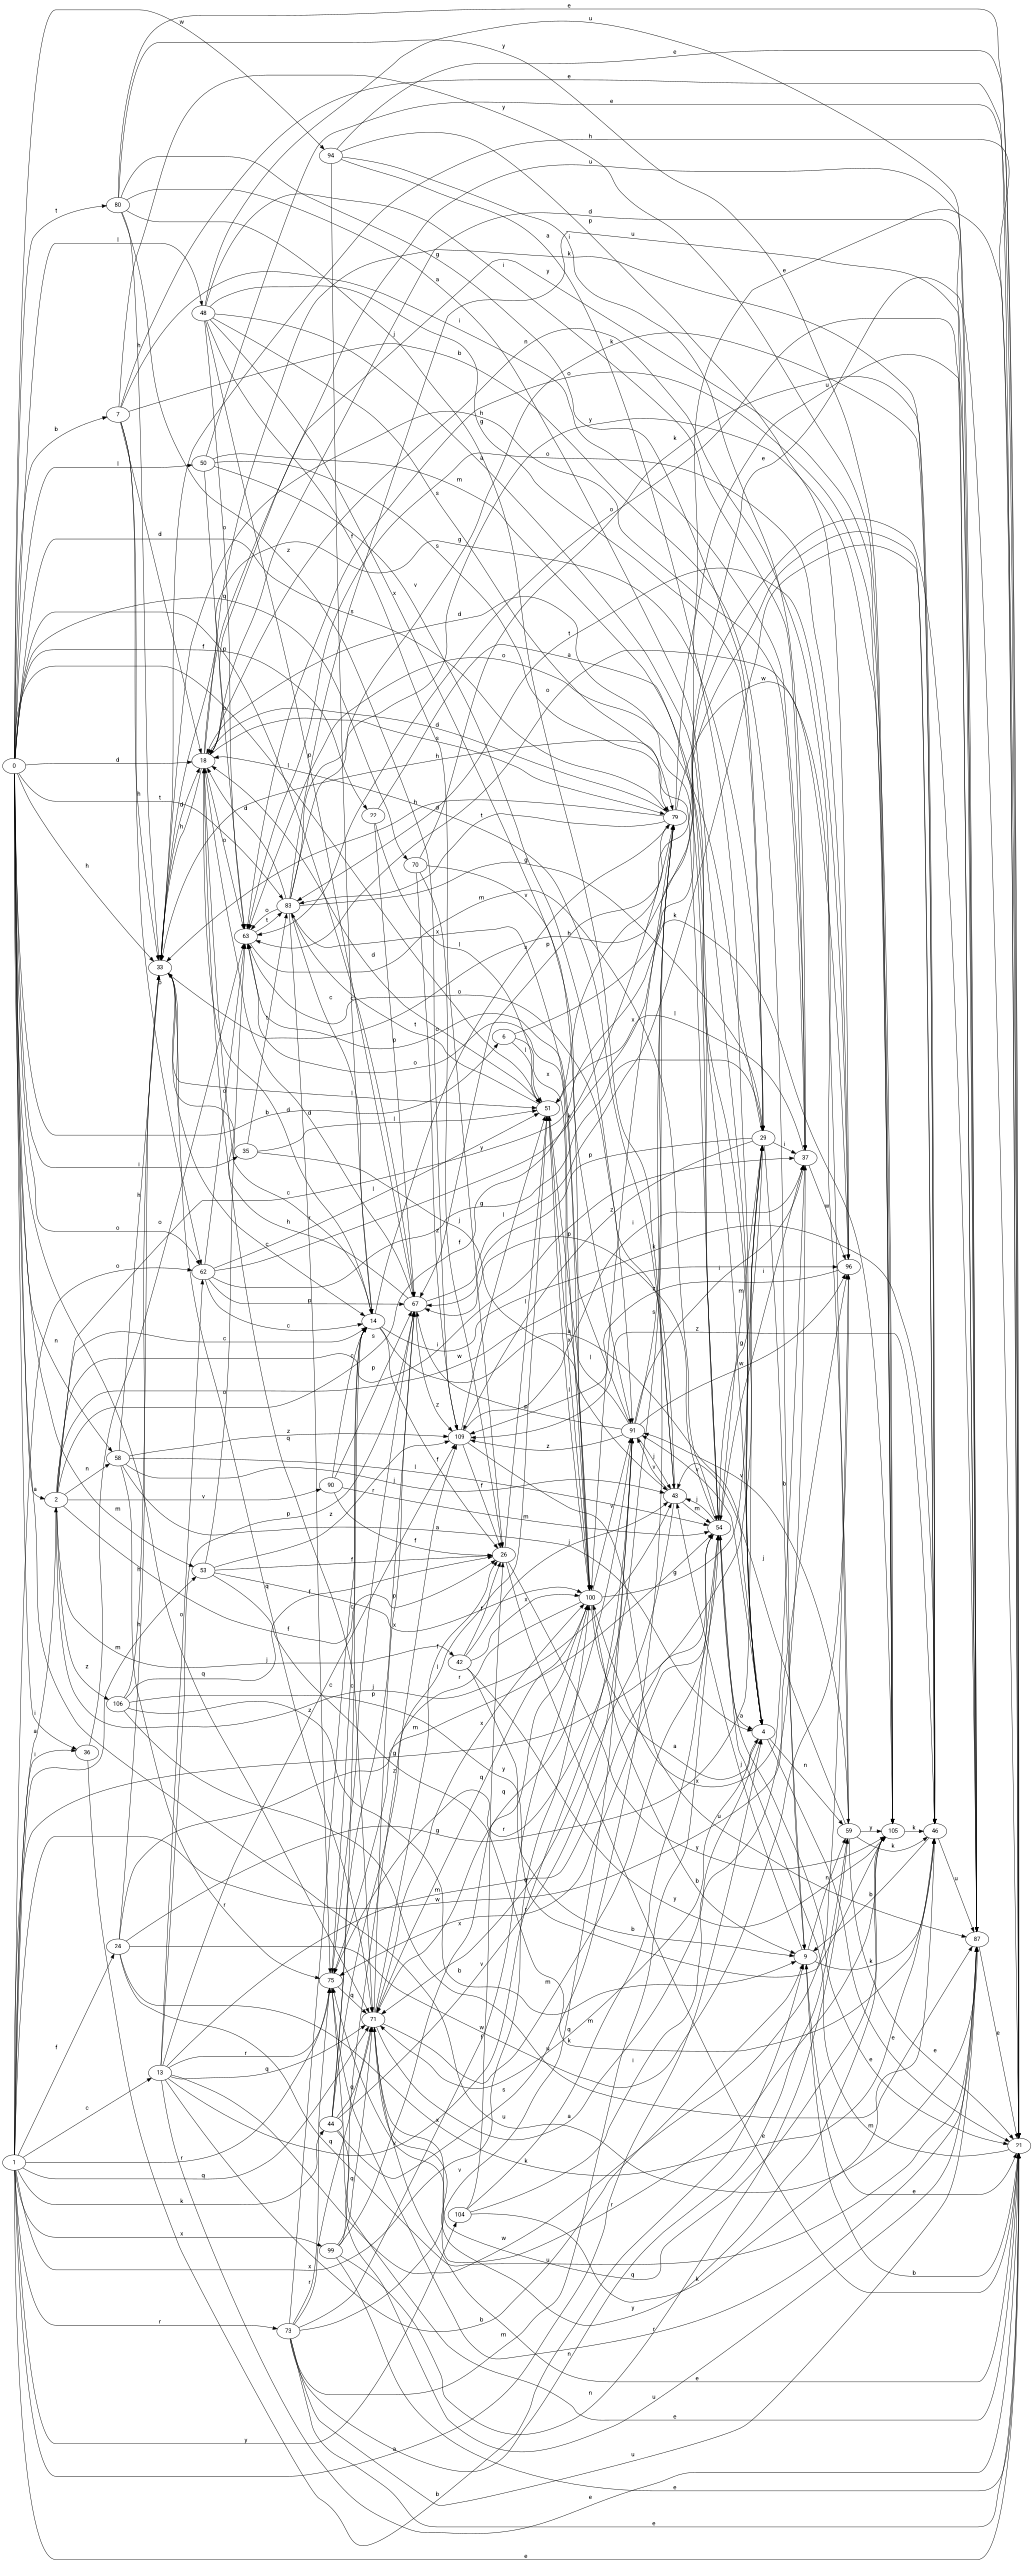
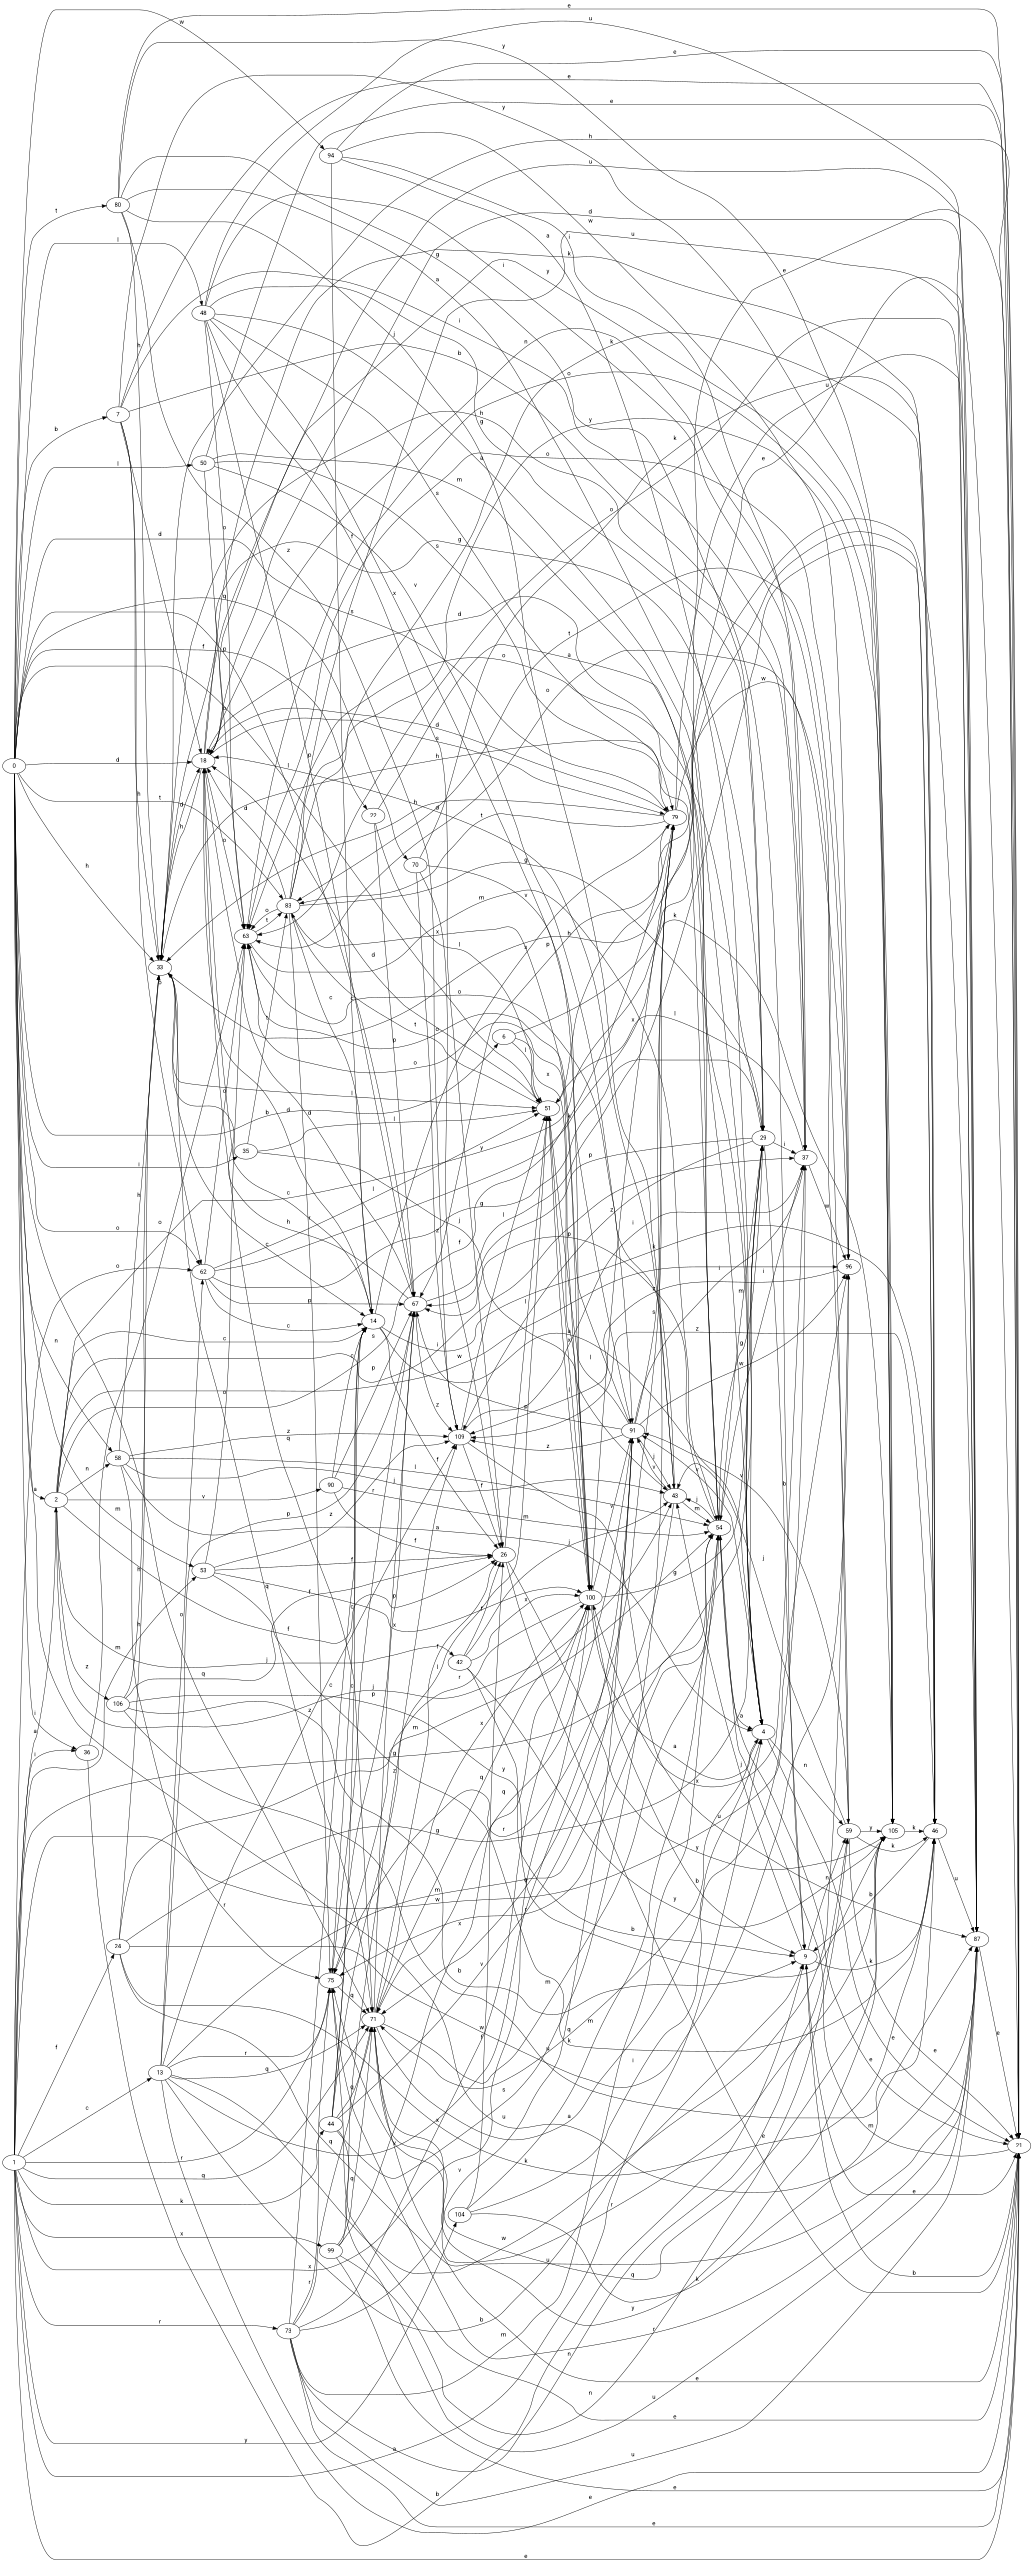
edge "94" -> "96": label "p" -> "w"
